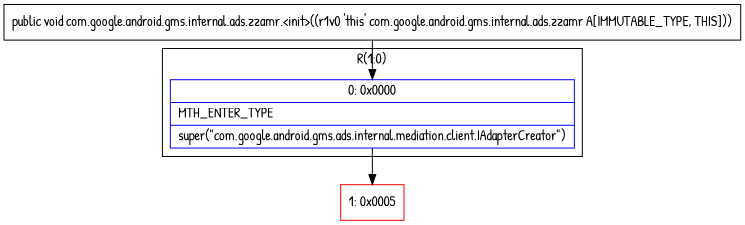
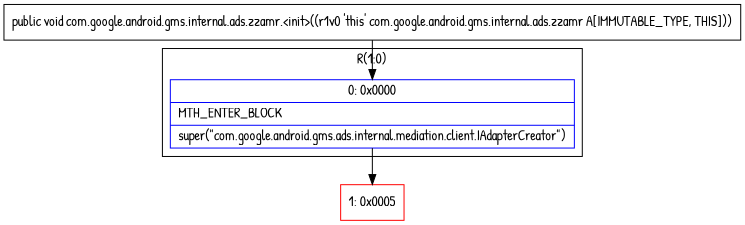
node "0: 0x0000": text "MTH_ENTER_TYPE" -> "MTH_ENTER_BLOCK"
